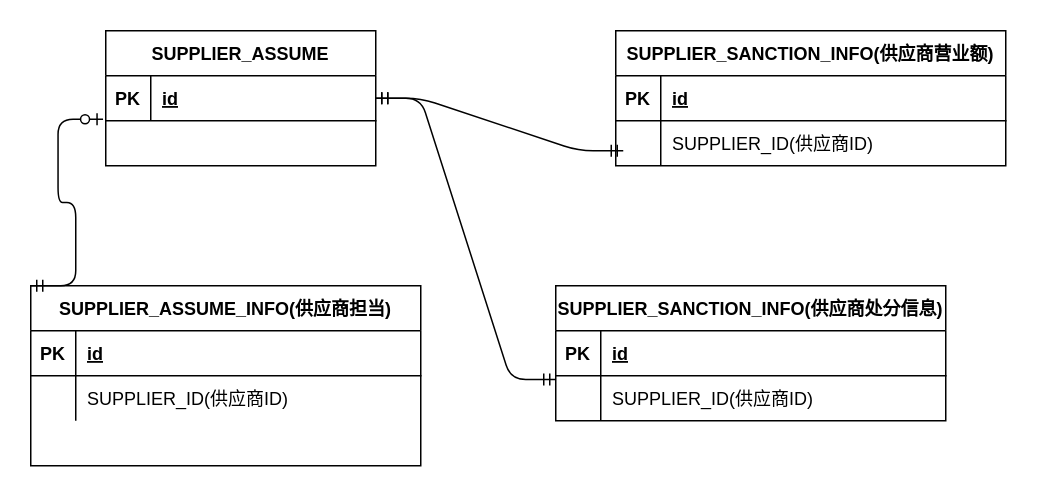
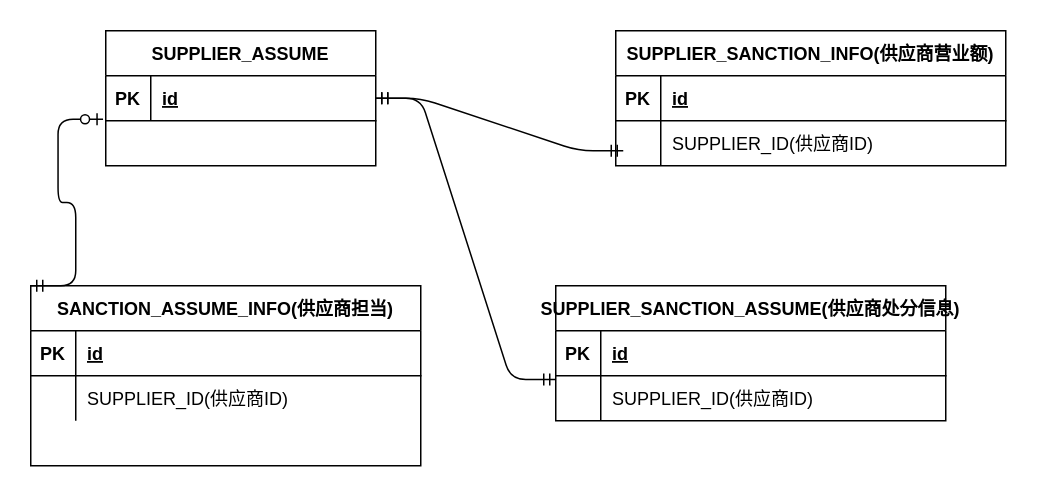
node "SUPPLIER_ASSUME_INFO(供应商担当)": label "SUPPLIER_ASSUME_INFO(供应商担当)" -> "SANCTION_ASSUME_INFO(供应商担当)"
node "SUPPLIER_SANCTION_INFO(供应商处分信息)": label "SUPPLIER_SANCTION_INFO(供应商处分信息)" -> "SUPPLIER_SANCTION_ASSUME(供应商处分信息)"
